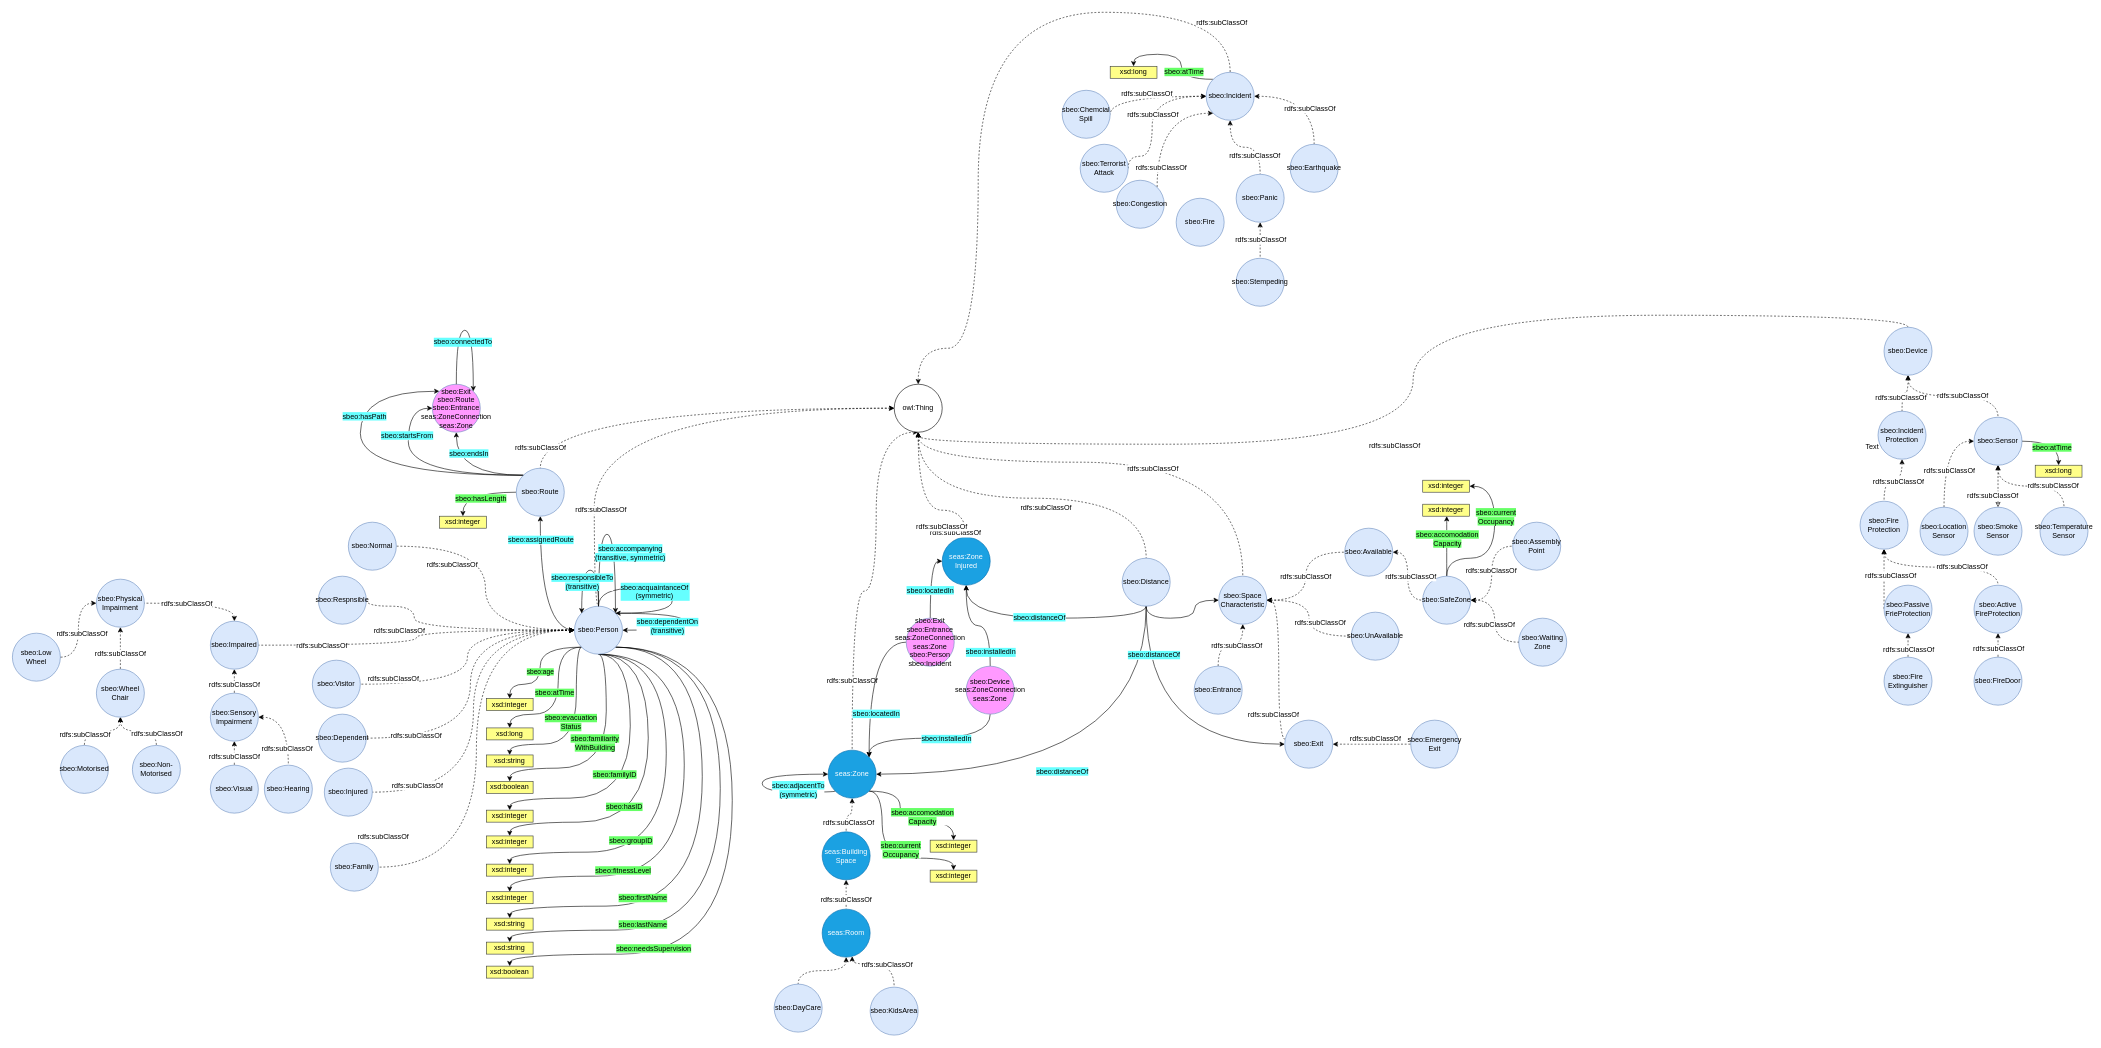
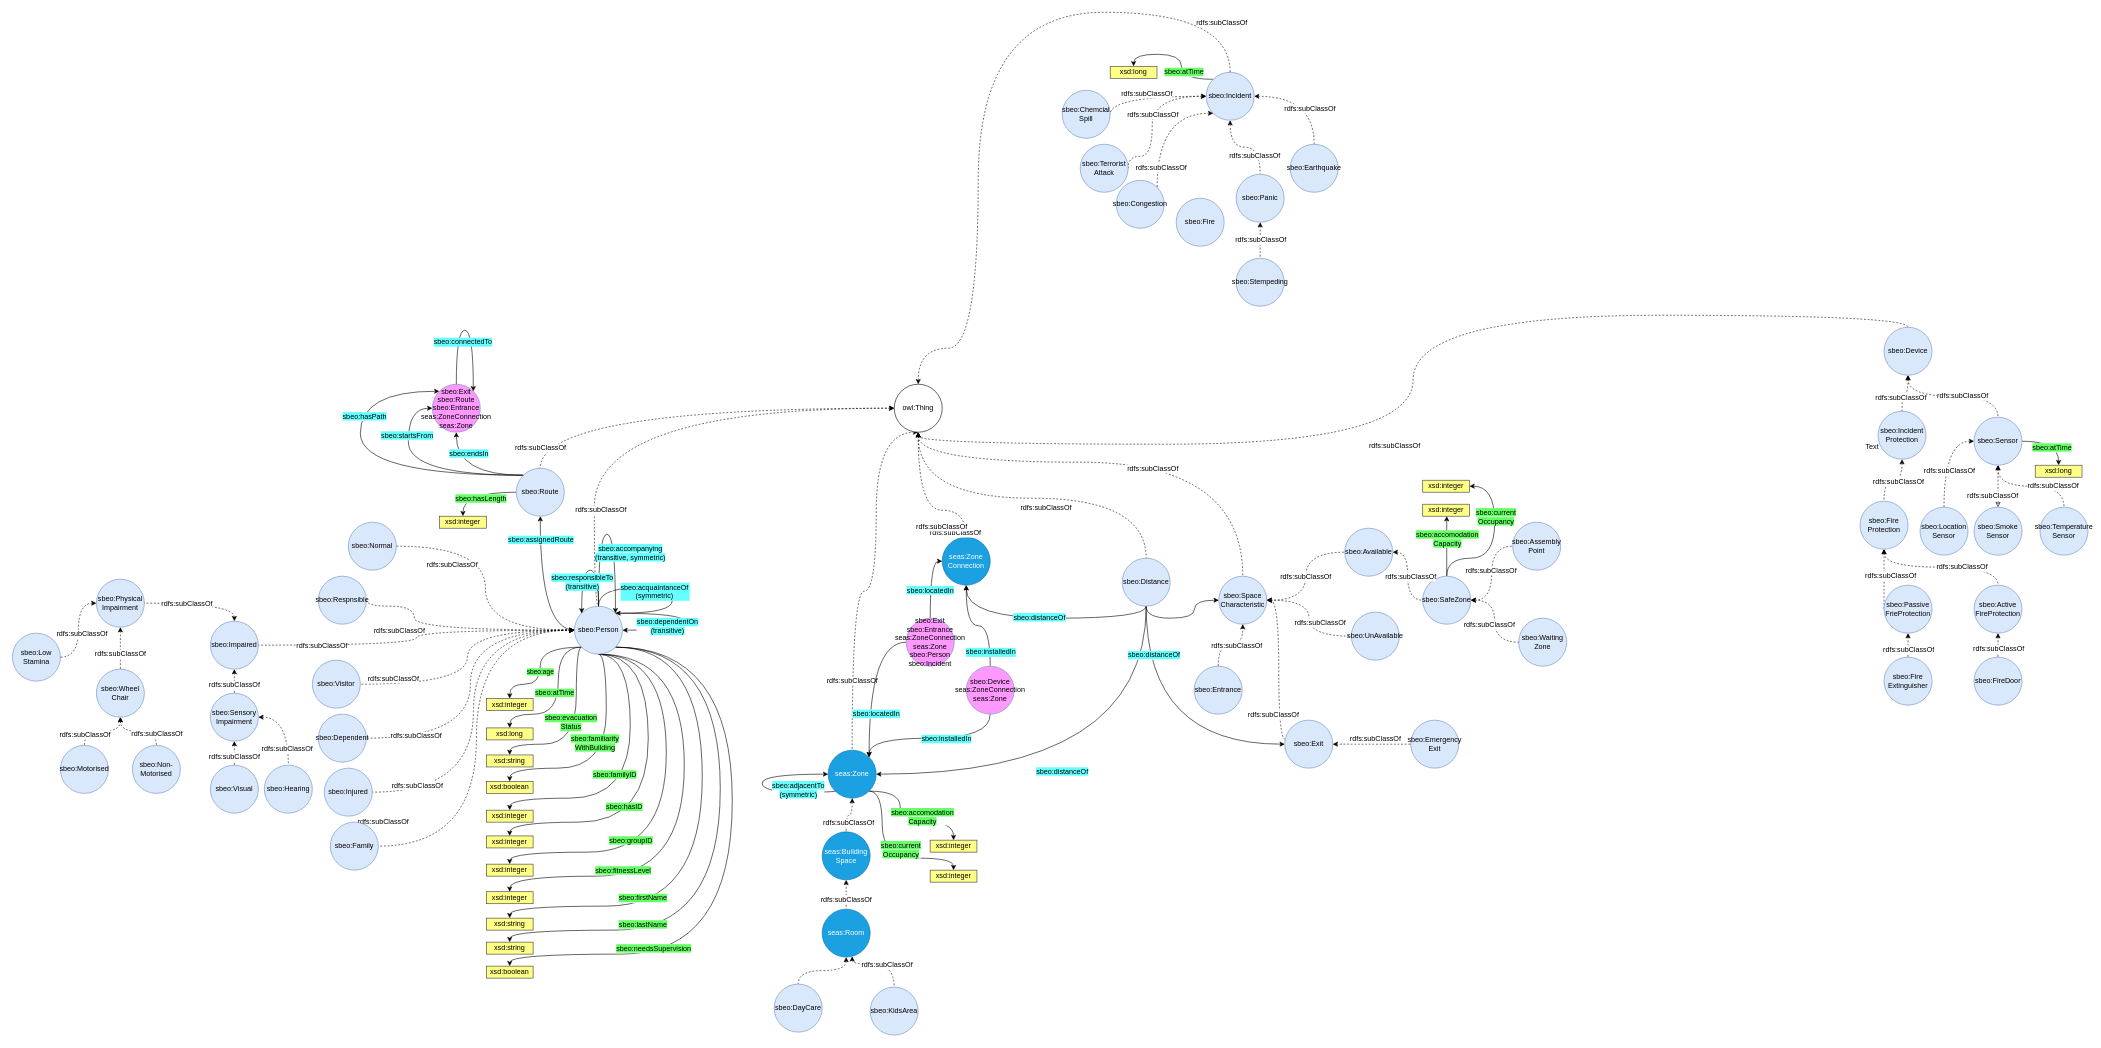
node "seas:Zone Injured": label "seas:Zone Injured" -> "seas:Zone Connection"
node "sbeo:Low Wheel": label "sbeo:Low Wheel" -> "sbeo:Low Stamina"
node "sbeo:Family": moved (354, 867) -> (354, 846)
